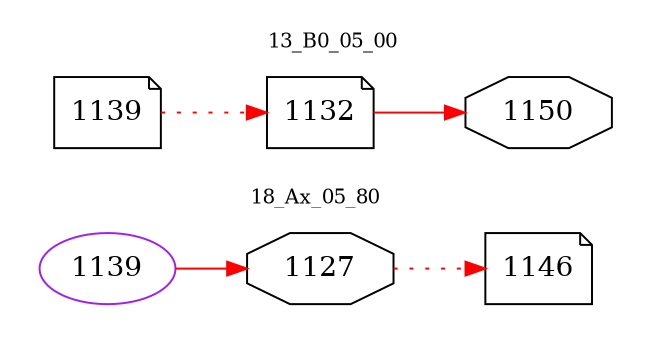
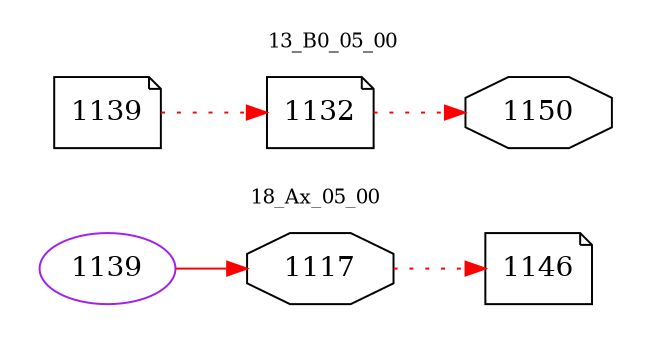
edge "1132" -> "1150": style solid -> dotted
cluster "18_Ax_05_80": label "18_Ax_05_80" -> "18_Ax_05_00"
node "1127": label "1127" -> "1117"
